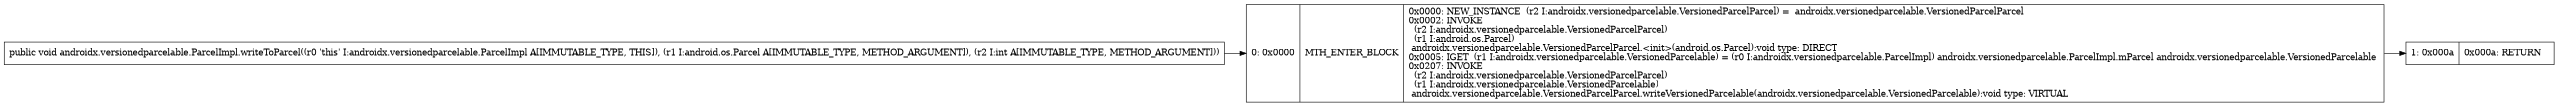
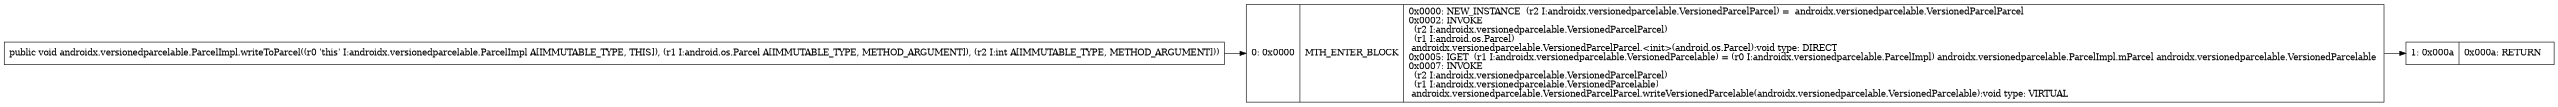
node "0: 0x0000": text "0x0207: INVOKE" -> "0x0007: INVOKE"
